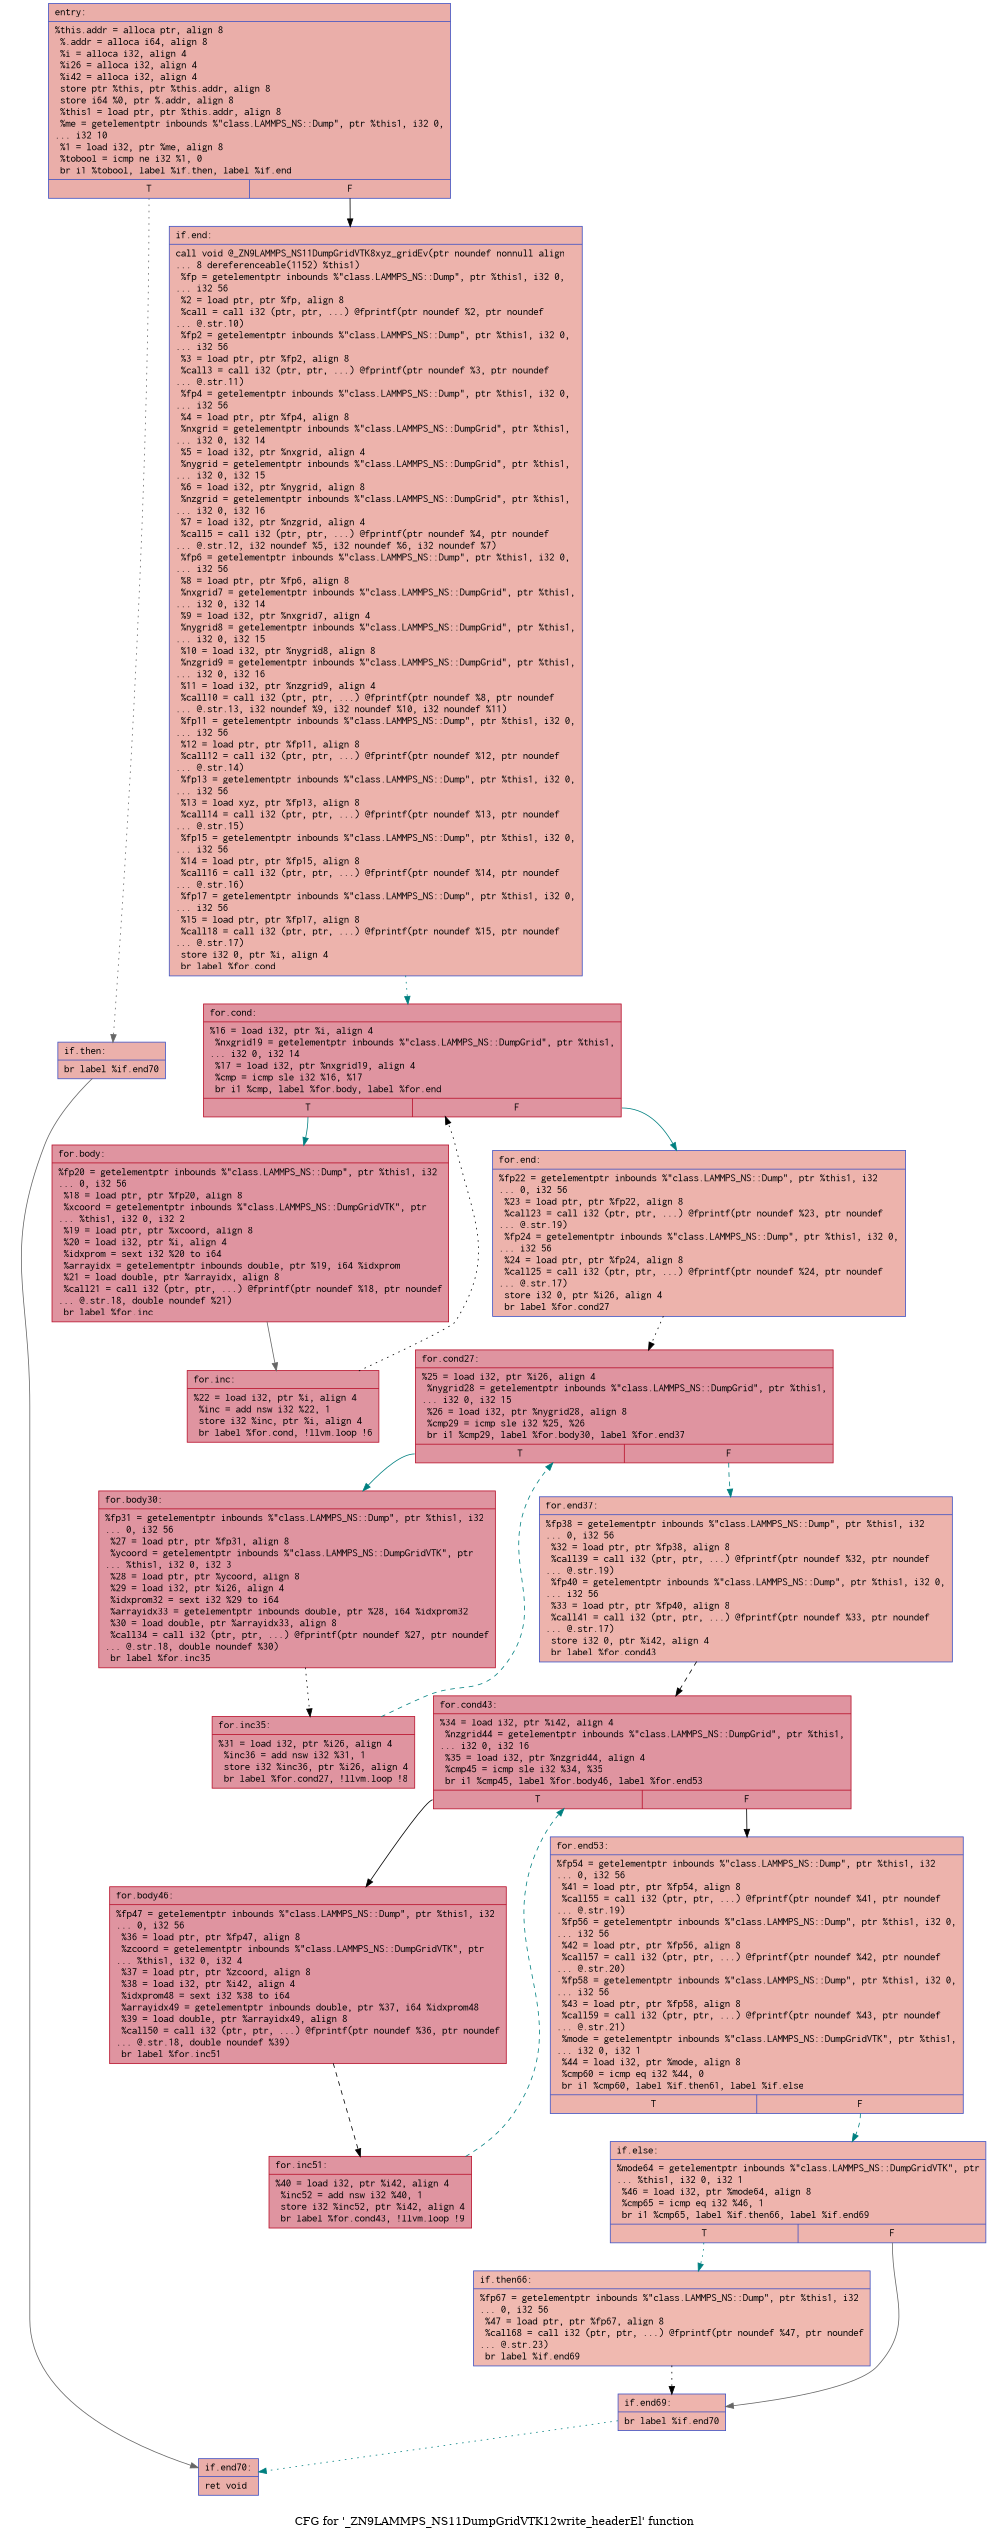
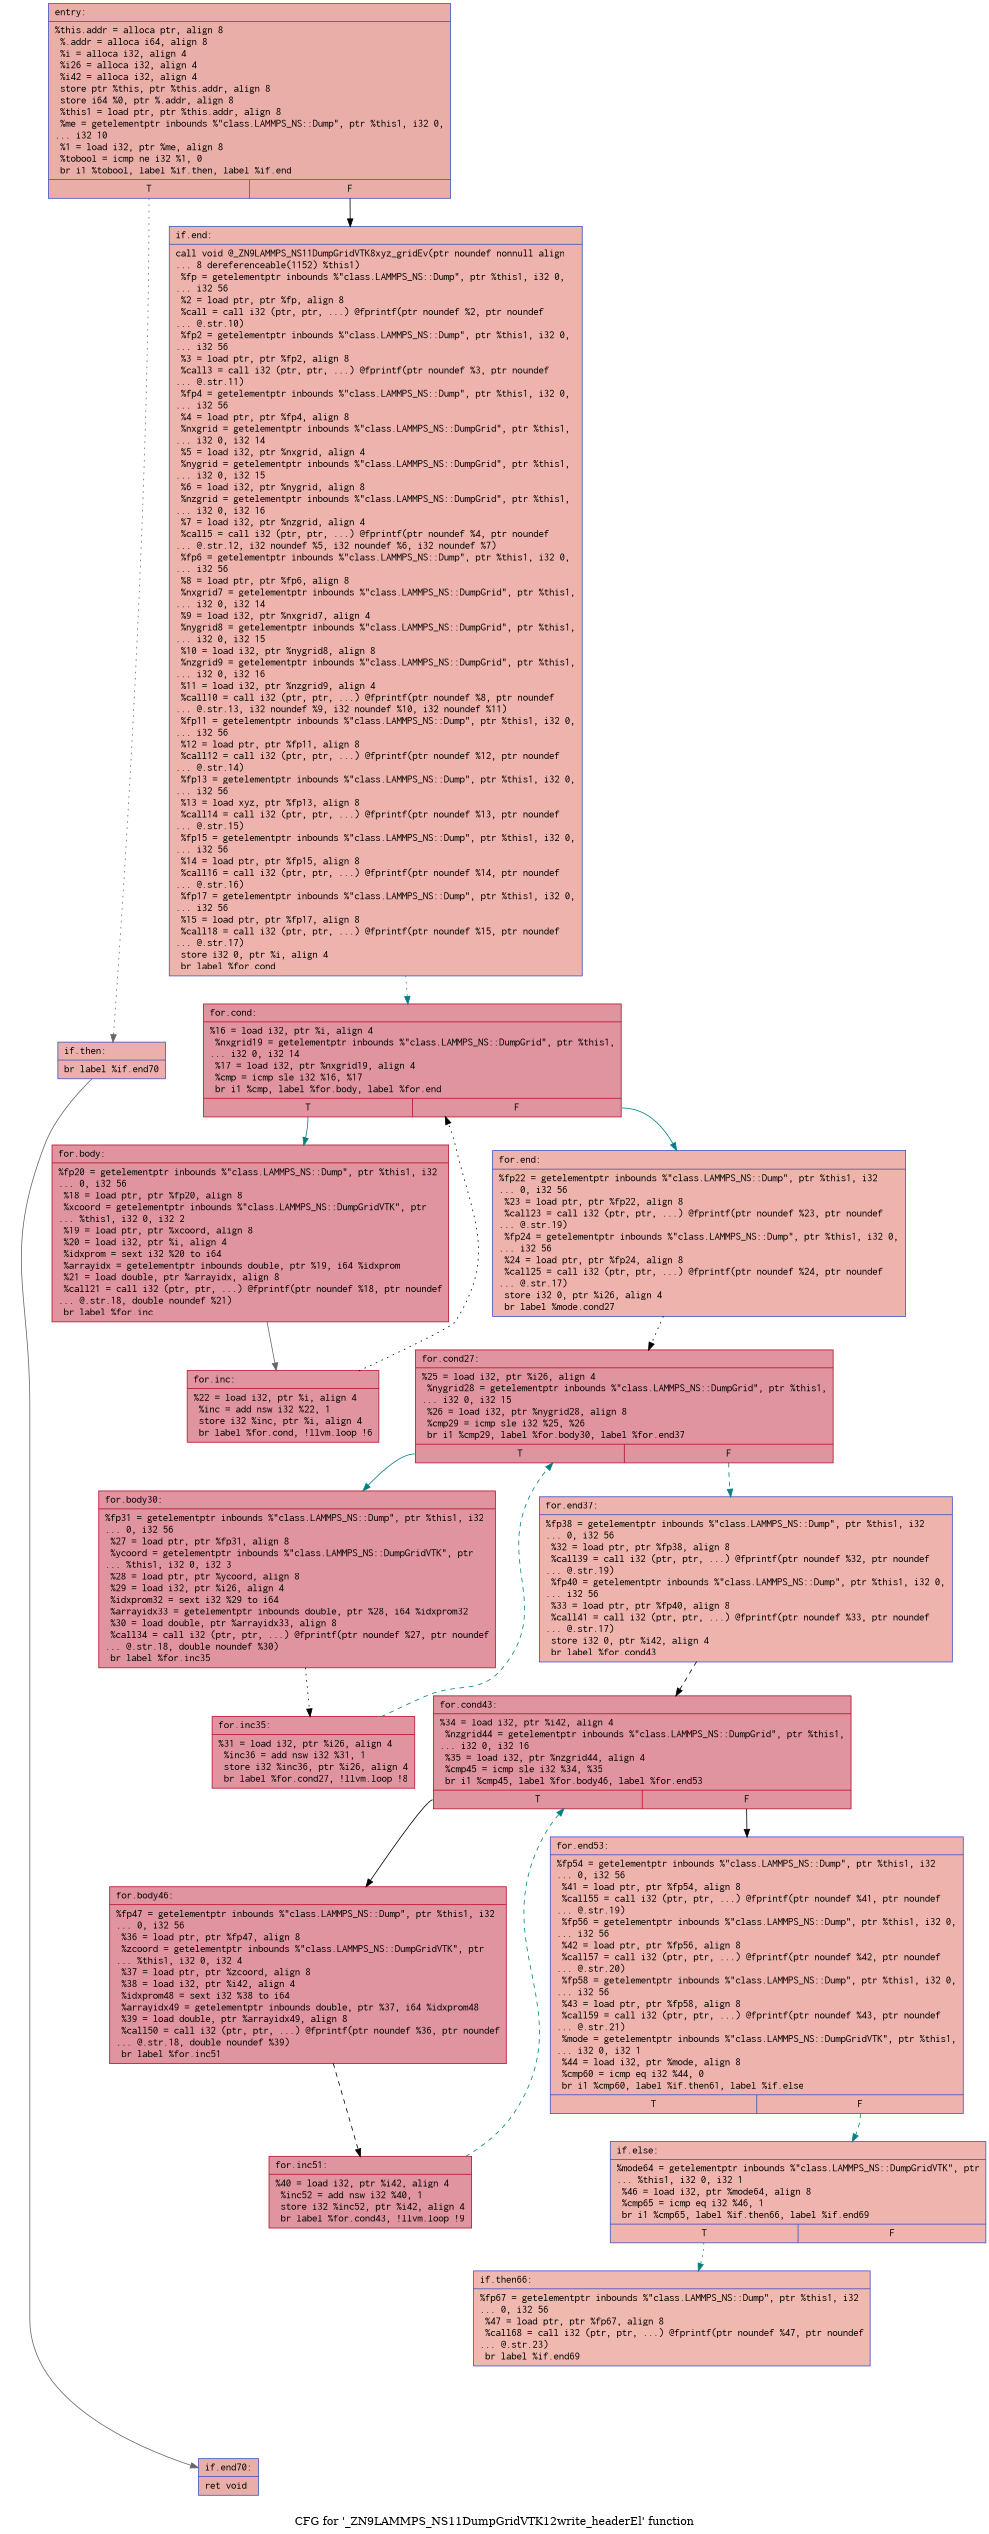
node "for.end:": text "br label %for.cond27" -> "br label %mode.cond27"
node "if.end69:": removed
